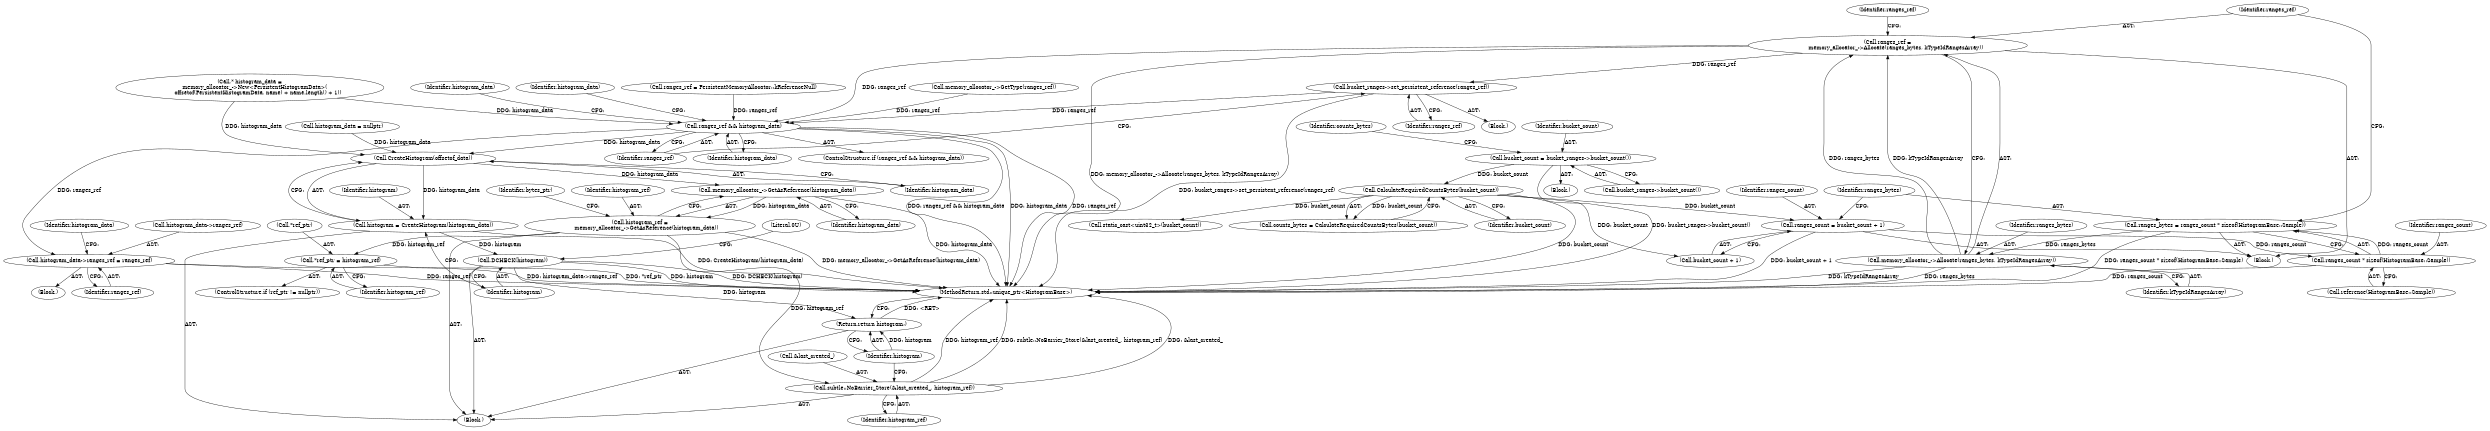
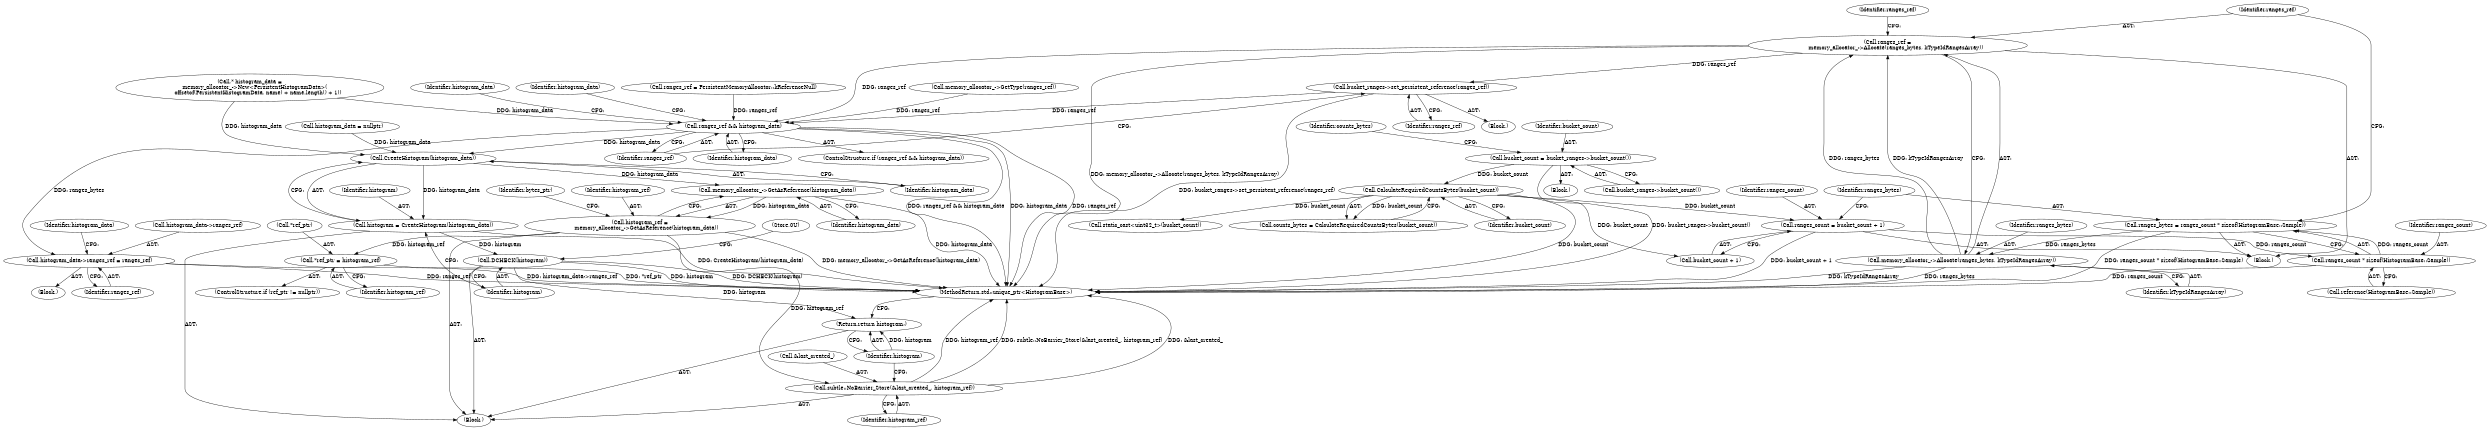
node "(Call,CreateHistogram(offsetof_data))": label "(Call,CreateHistogram(offsetof_data))" -> "(Call,CreateHistogram(histogram_data))"
edge "(Call,ranges_ref && histogram_data)" -> "(Call,histogram_data->ranges_ref = ranges_ref)": label "DDG: ranges_ref" -> "DDG: ranges_bytes"
node "(Literal,0U)": label "(Literal,0U)" -> "(Store,0U)"
edge "(Return,return histogram;)" -> "(MethodReturn,std::unique_ptr<HistogramBase>)": removed, label "DDG: <RET>"
